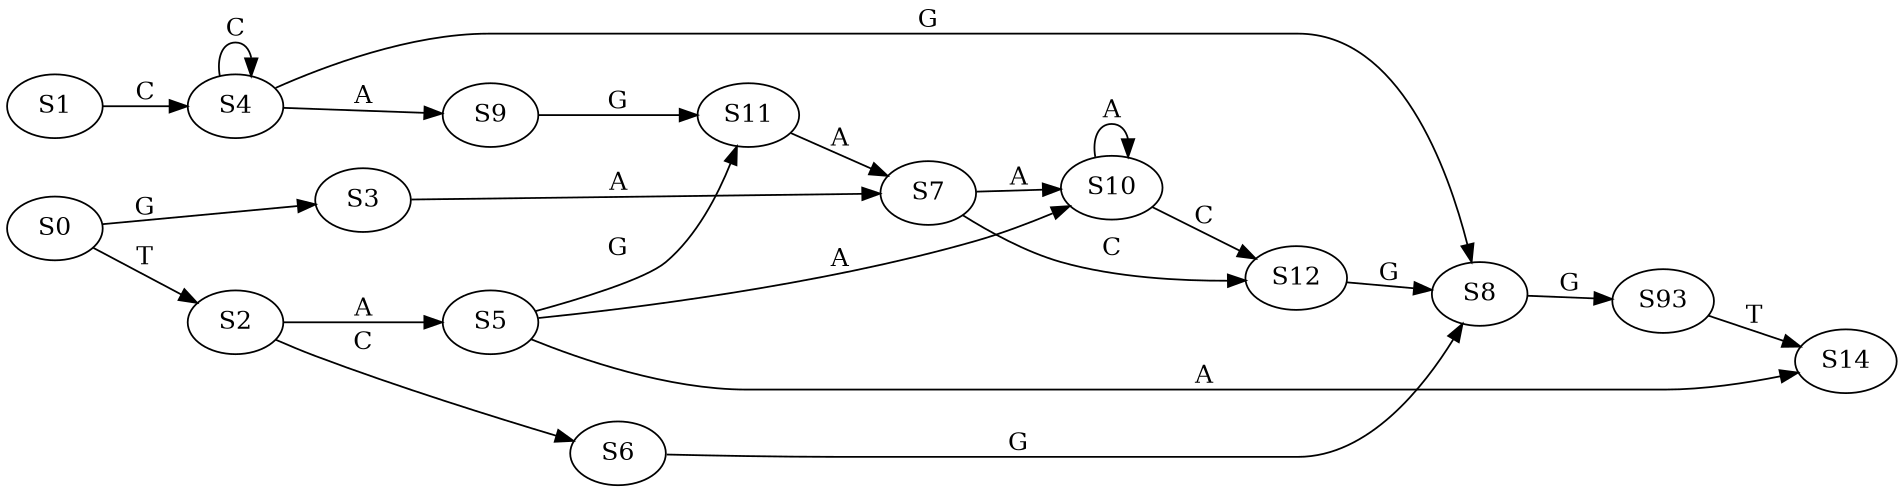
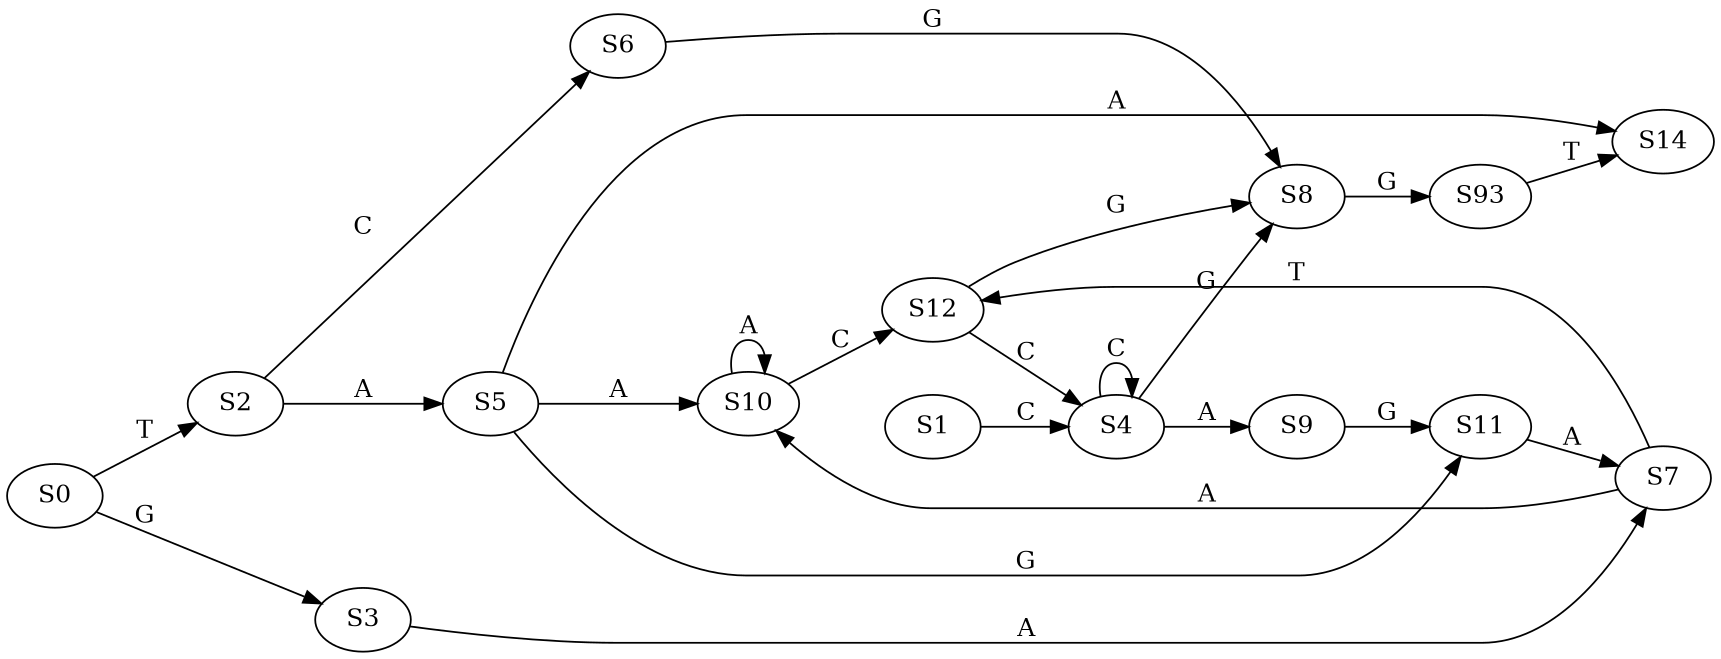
edge "S7" -> "S12": label "C" -> "T"
edge "S12" -> "S4": added, label "C"
